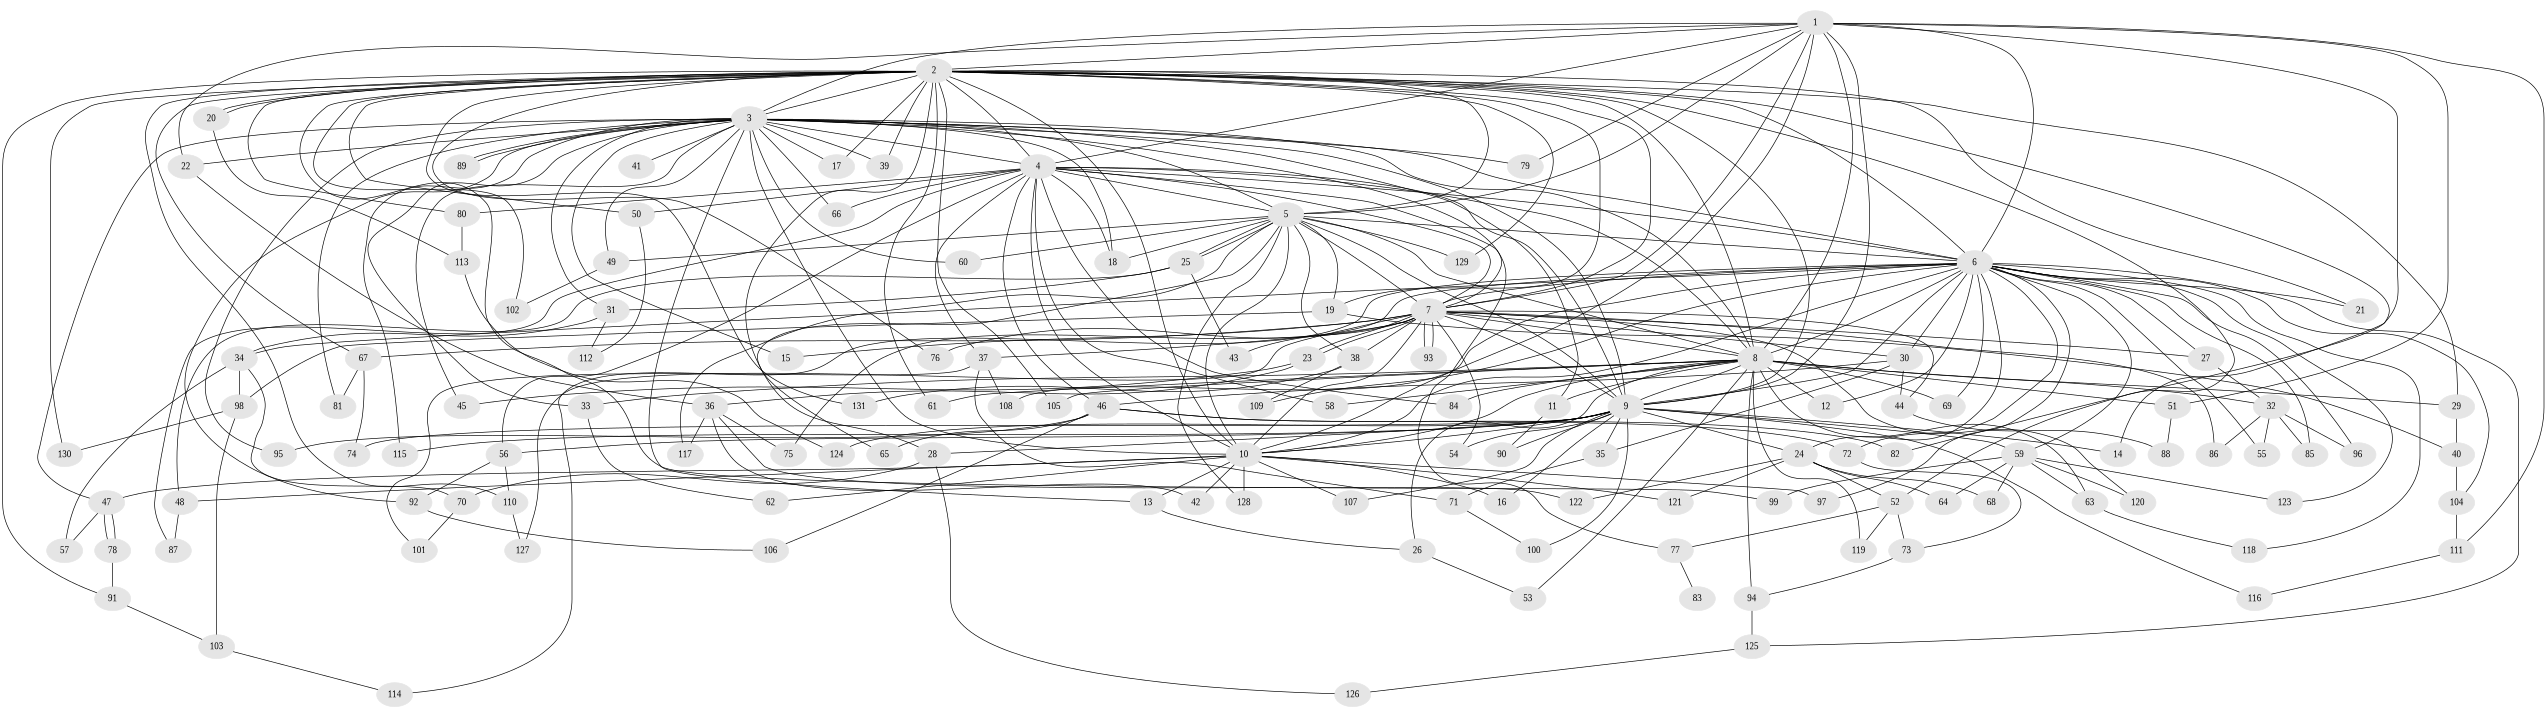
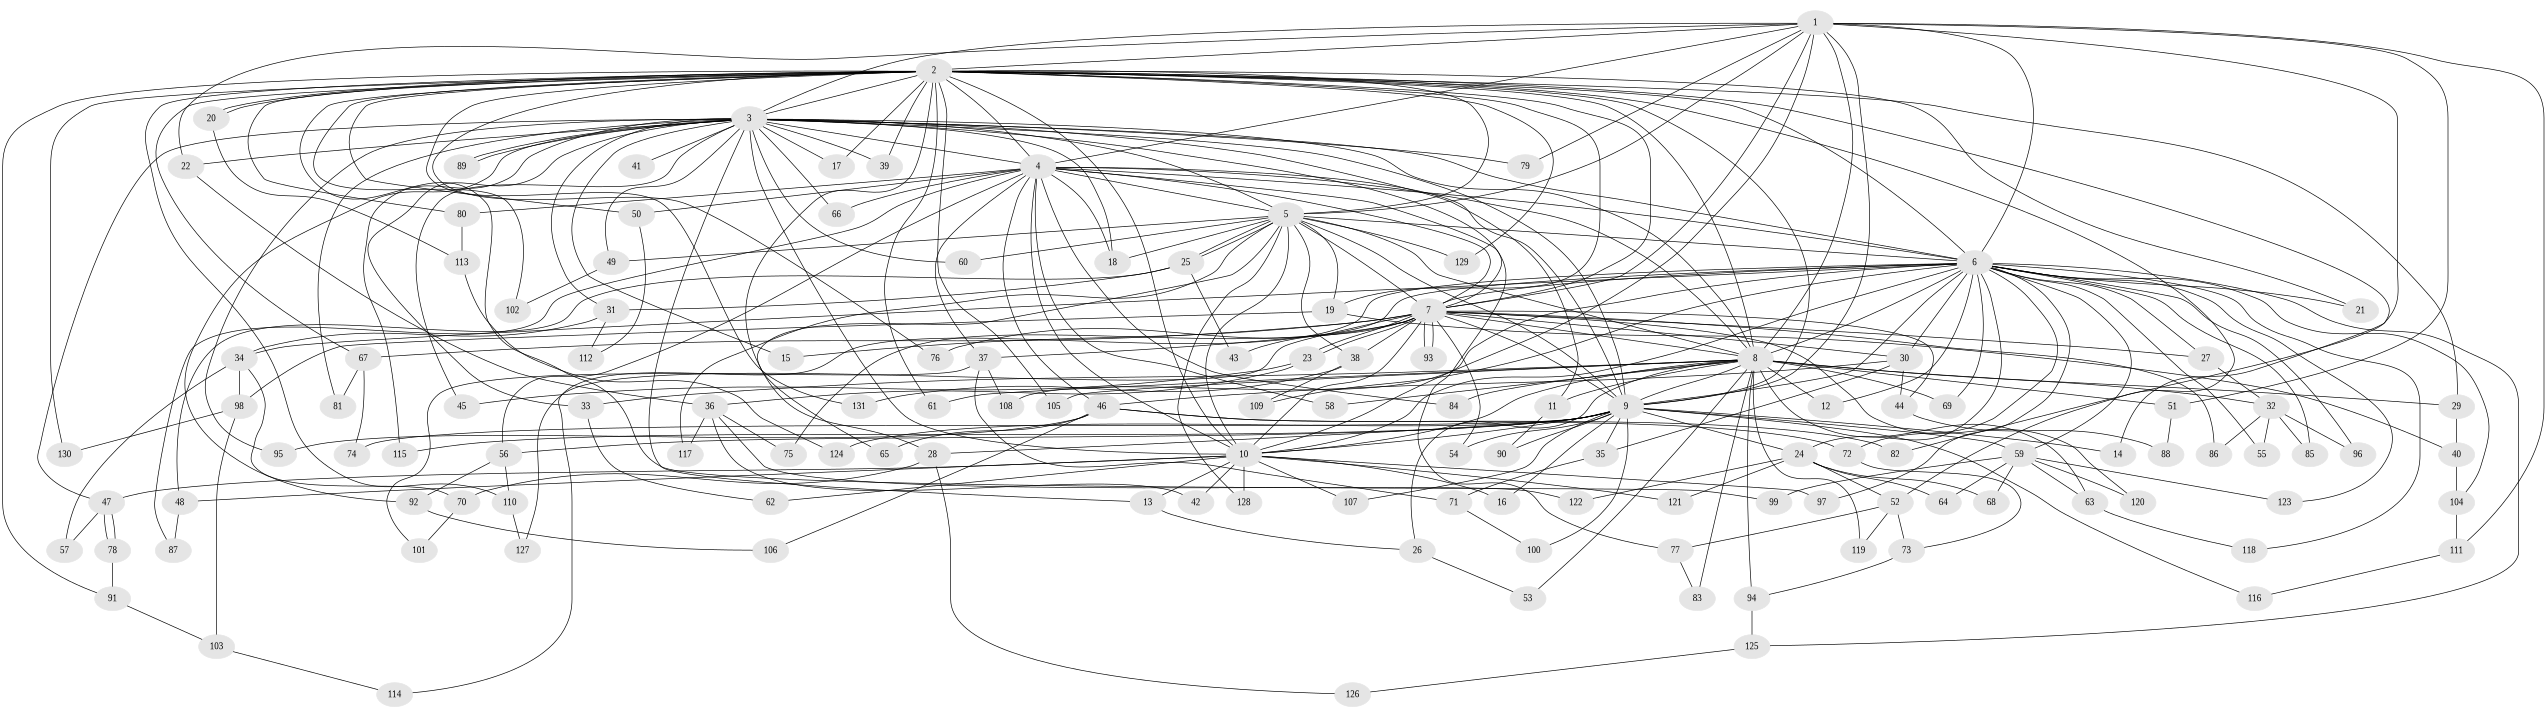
edge "8" -- "83": added
